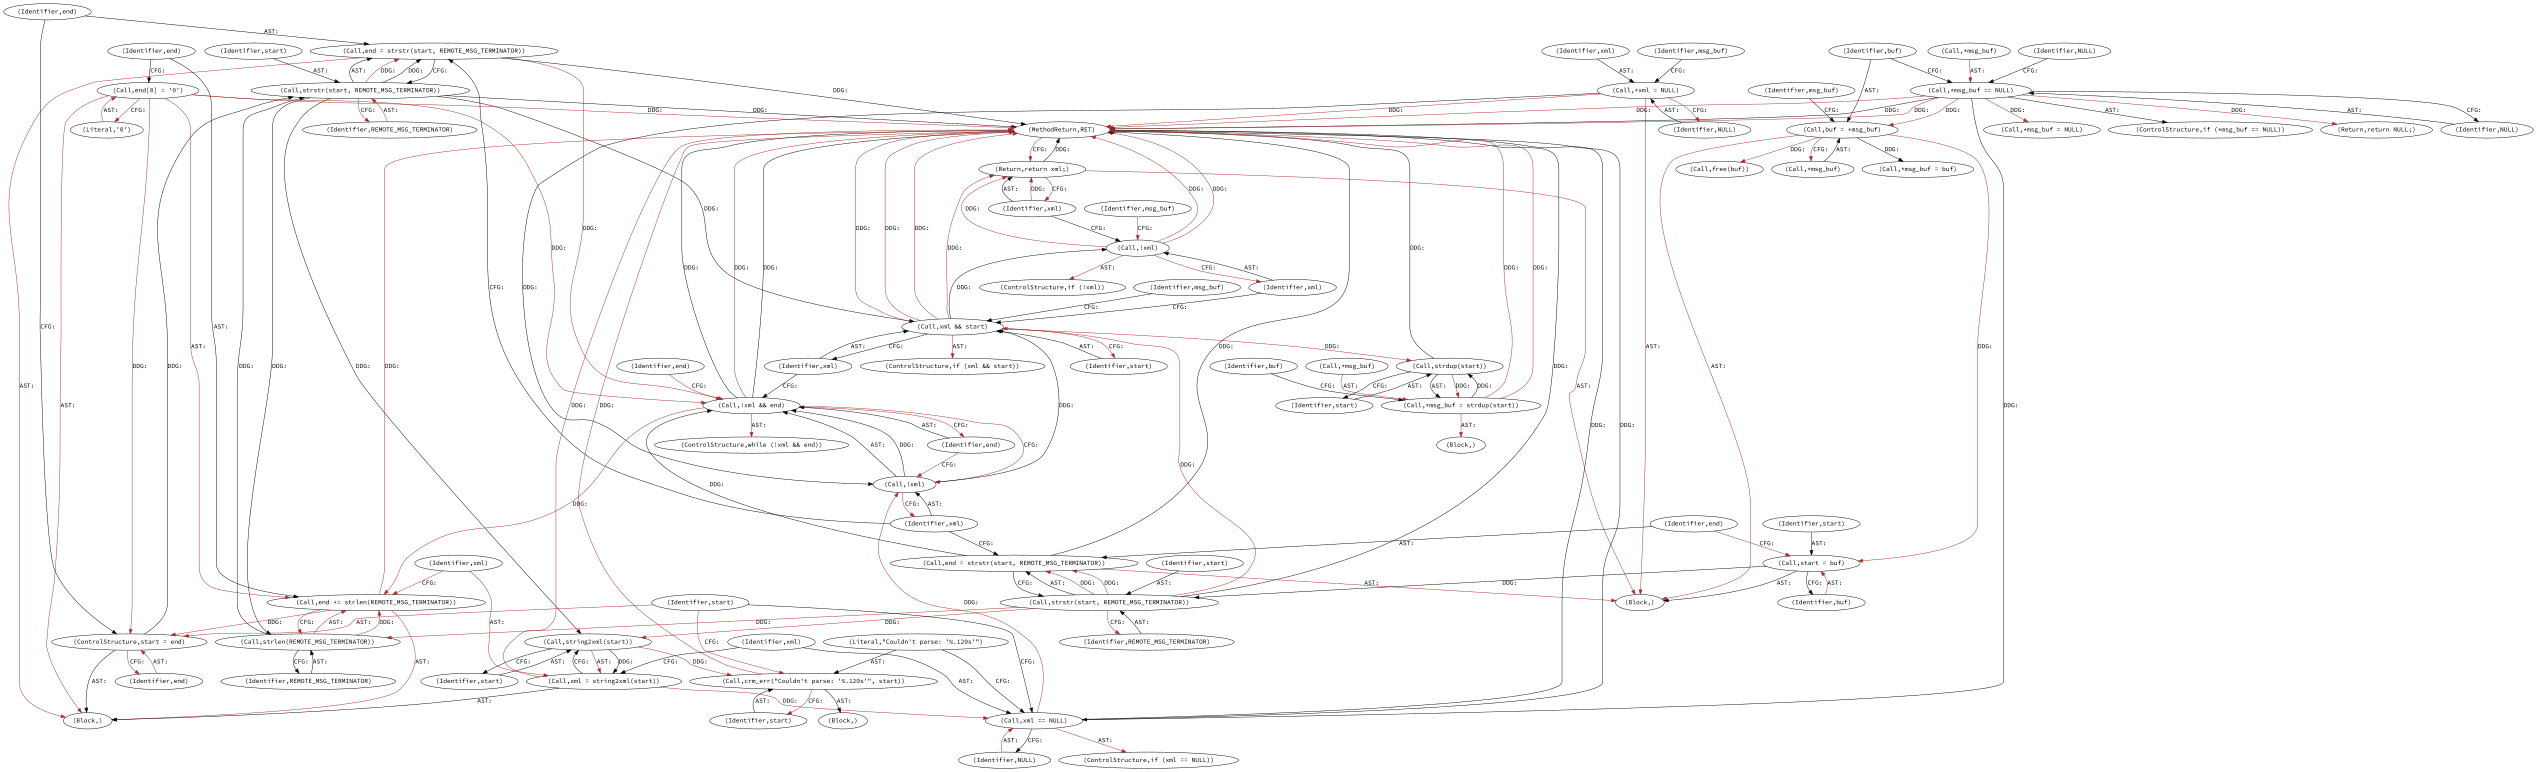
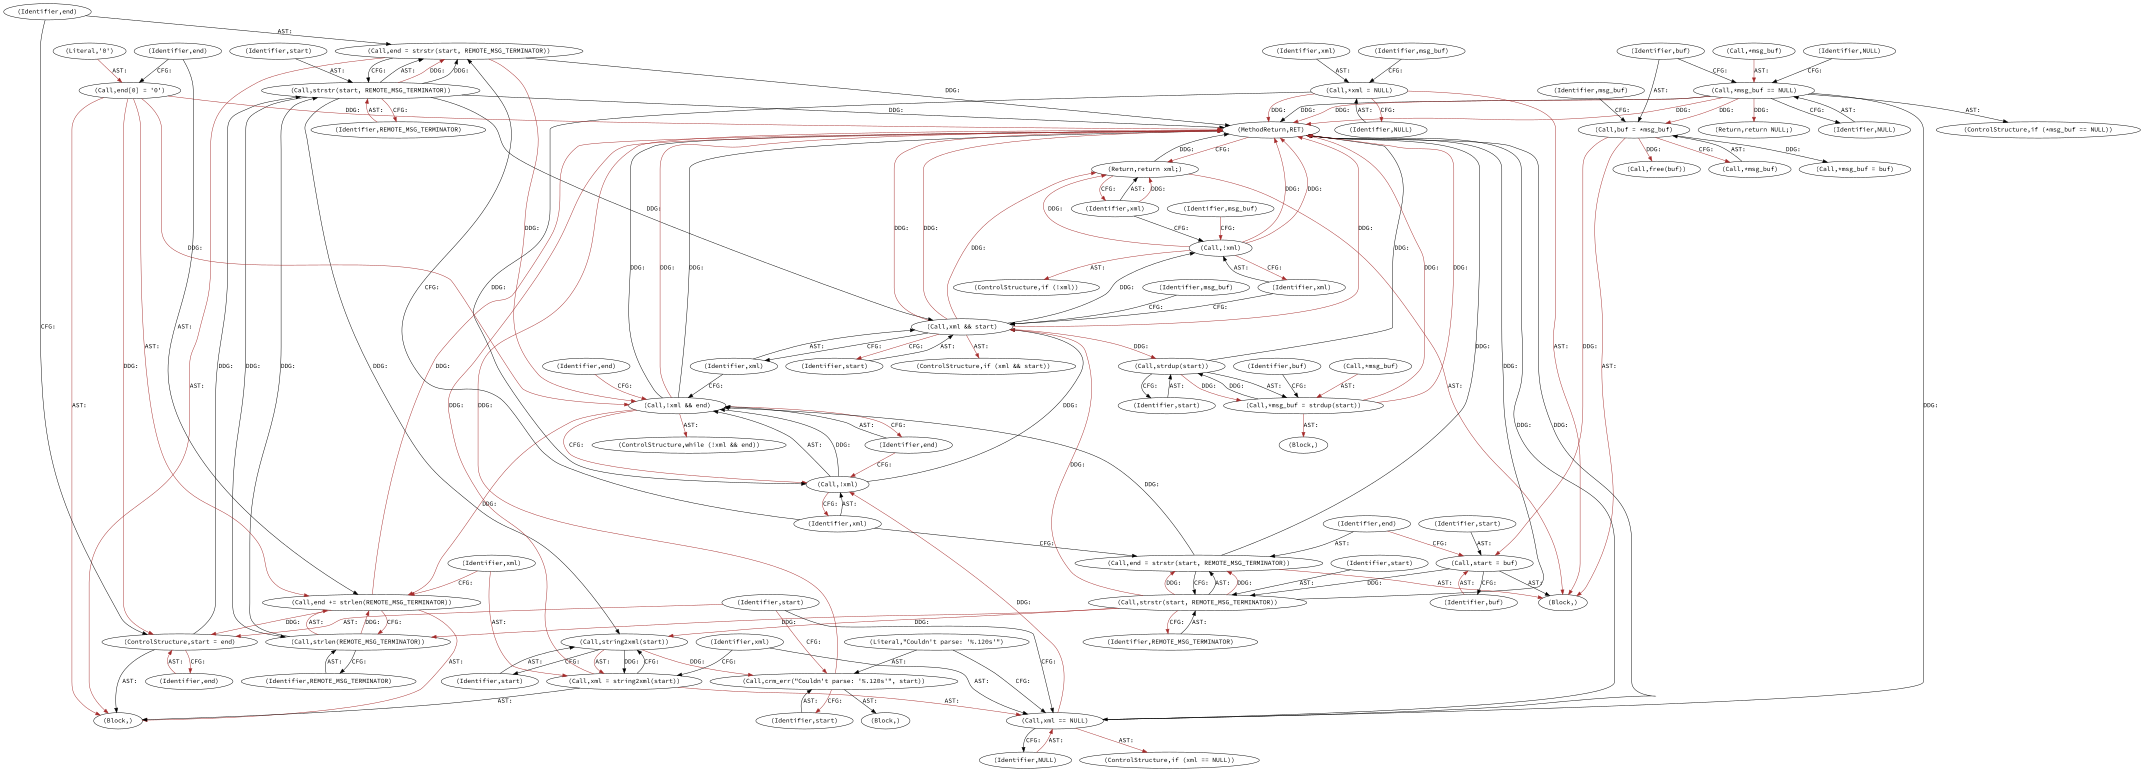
edge "(Call,end[0] = '0')" -> "(Literal,'0')": removed, label "CFG:"
node "(Call,*msg_buf = NULL)": removed
edge "(Call,xml = string2xml(start))" -> "(Call,xml == NULL)": label "DDG: " -> "AST: "
